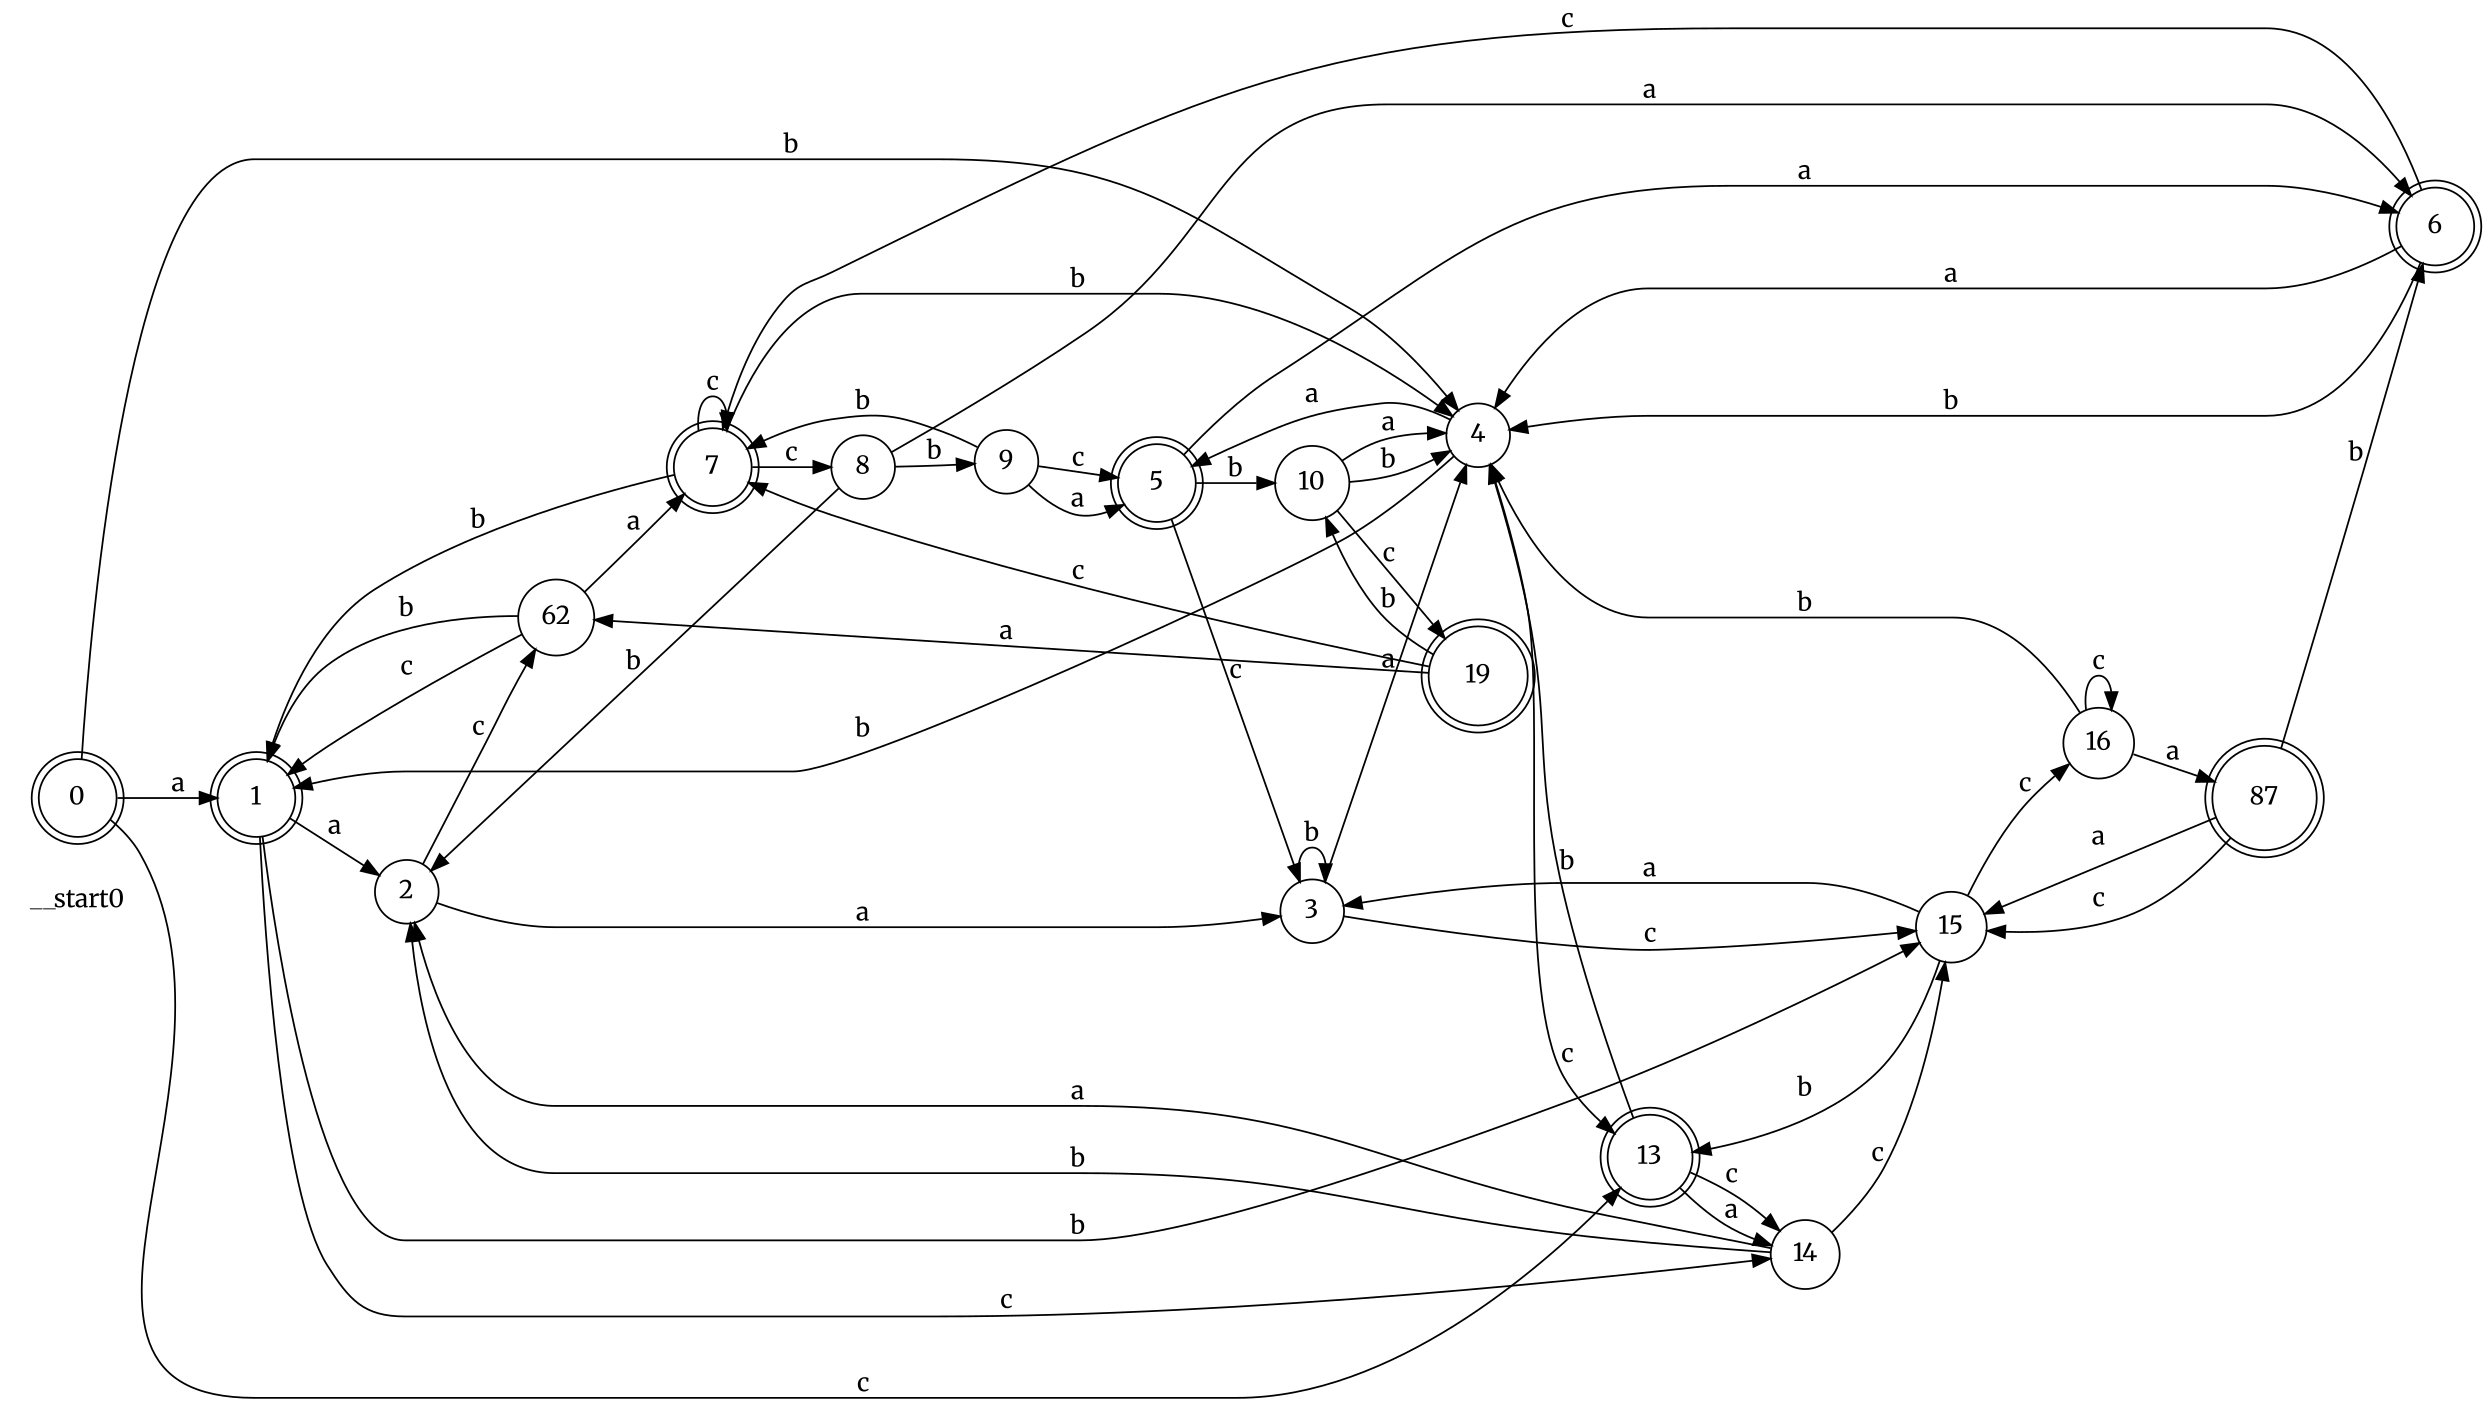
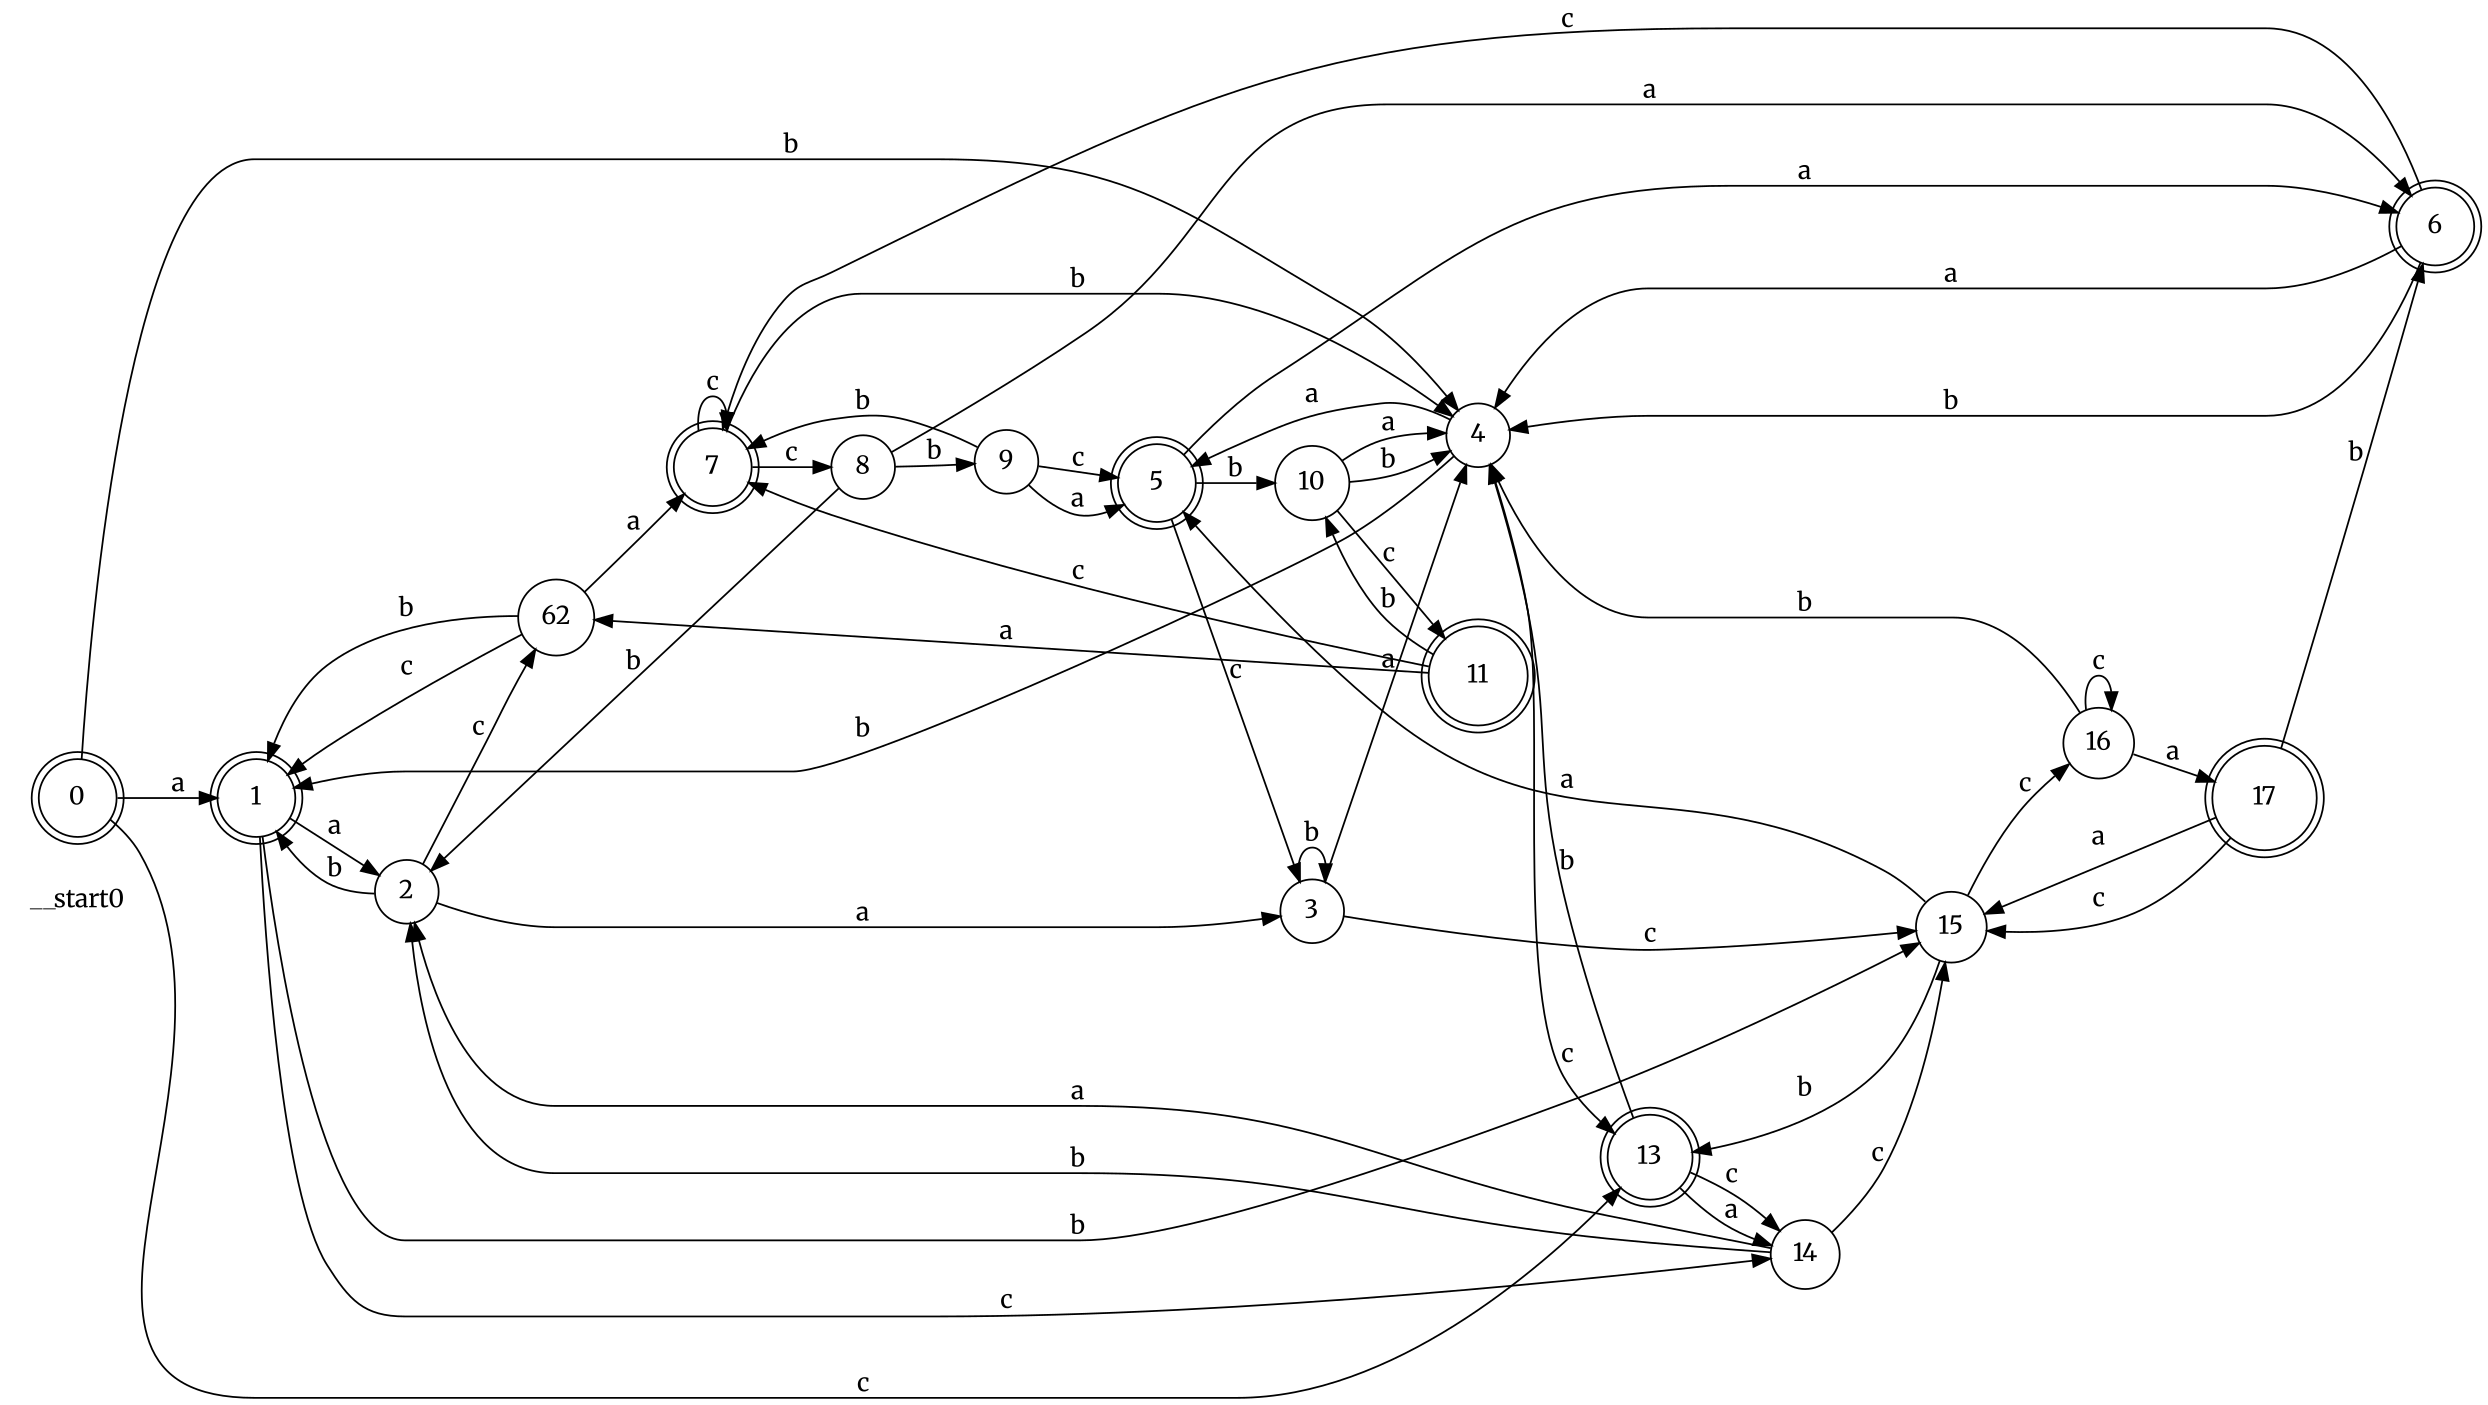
edge "7" -> "1": now "2" -> "1"
node "19": label "19" -> "11"
node "87": label "87" -> "17"
edge "15" -> "3": now "15" -> "5"
